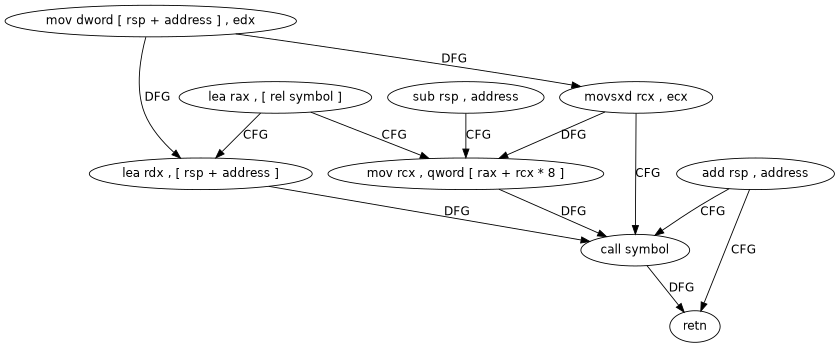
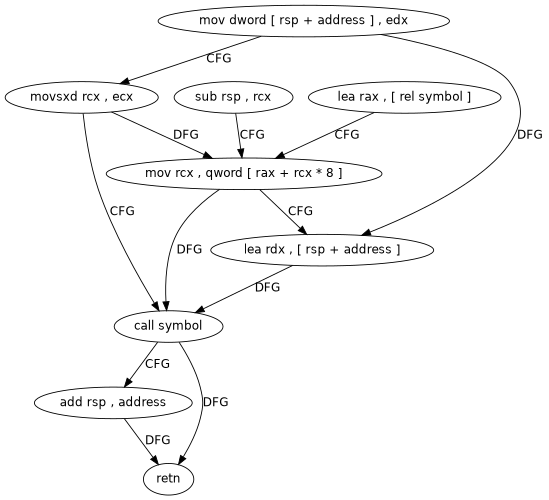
edge "mov dword [ rsp + address ] , edx" -> "movsxd rcx , ecx": label "DFG" -> "CFG"
node "sub rsp , address": label "sub rsp , address" -> "sub rsp , rcx"
edge "lea rax , [ rel symbol ]" -> "lea rdx , [ rsp + address ]": now "mov rcx , qword [ rax + rcx * 8 ]" -> "lea rdx , [ rsp + address ]"
edge "add rsp , address" -> "call symbol": reversed
edge "add rsp , address" -> "retn": label "CFG" -> "DFG"
